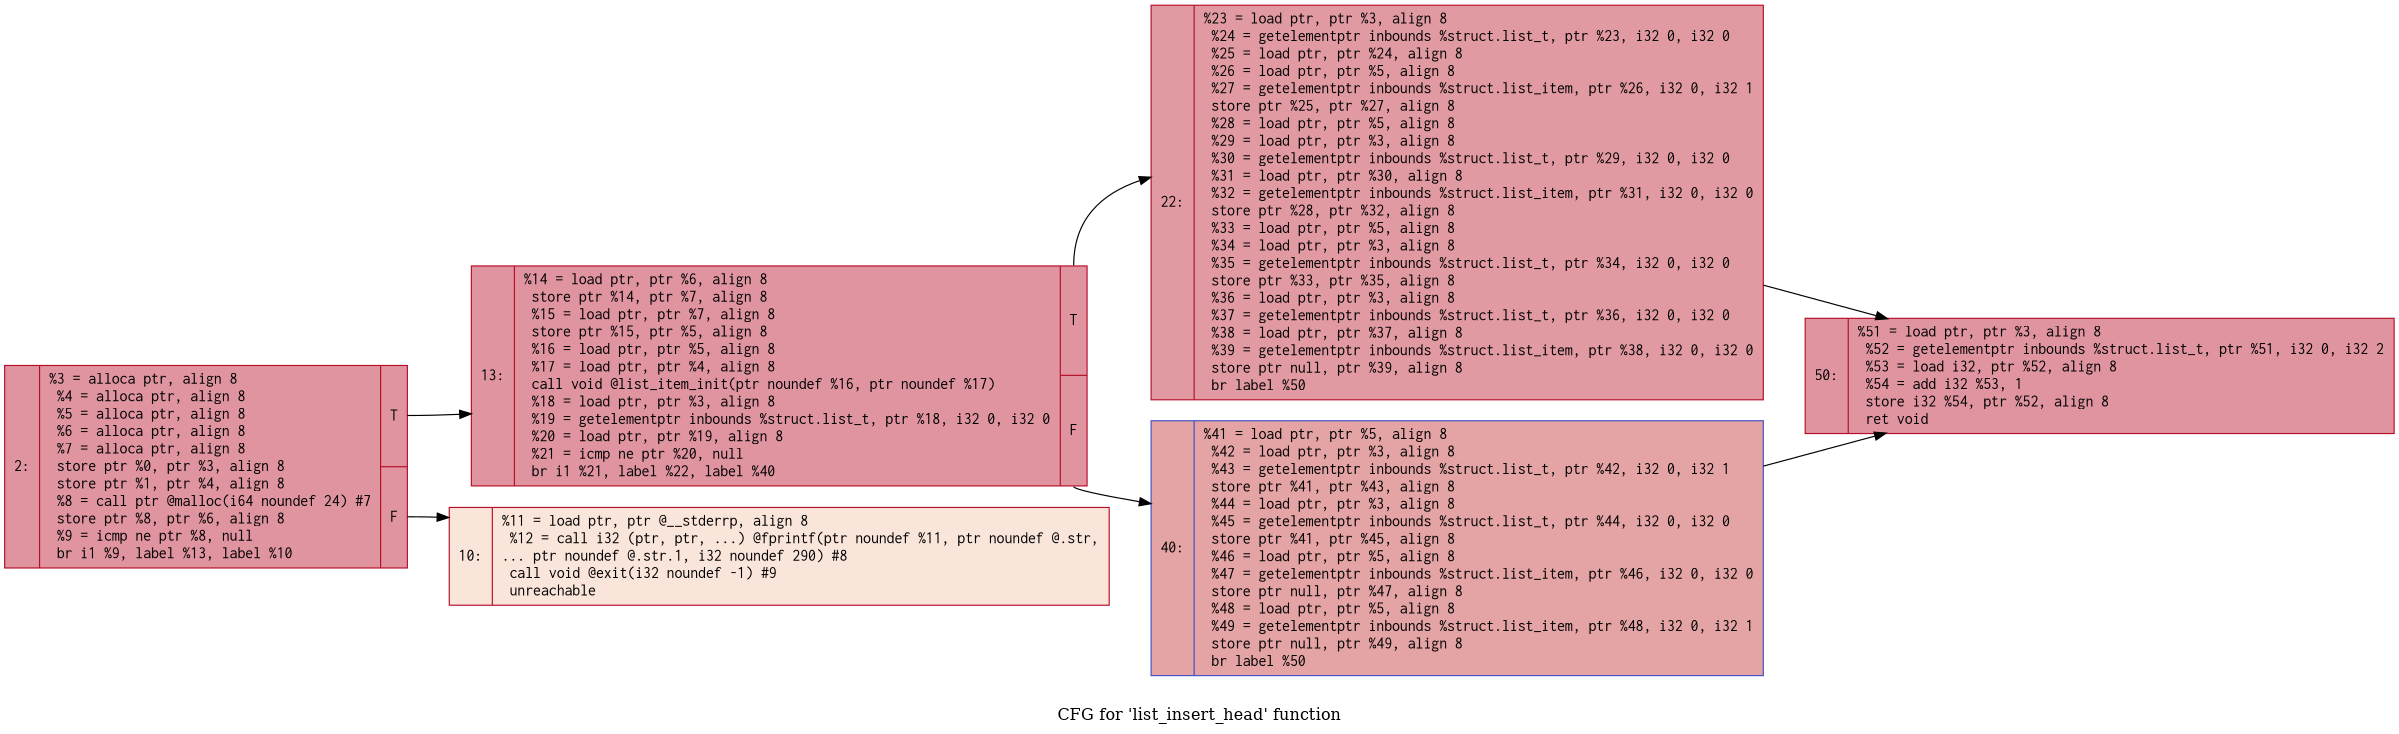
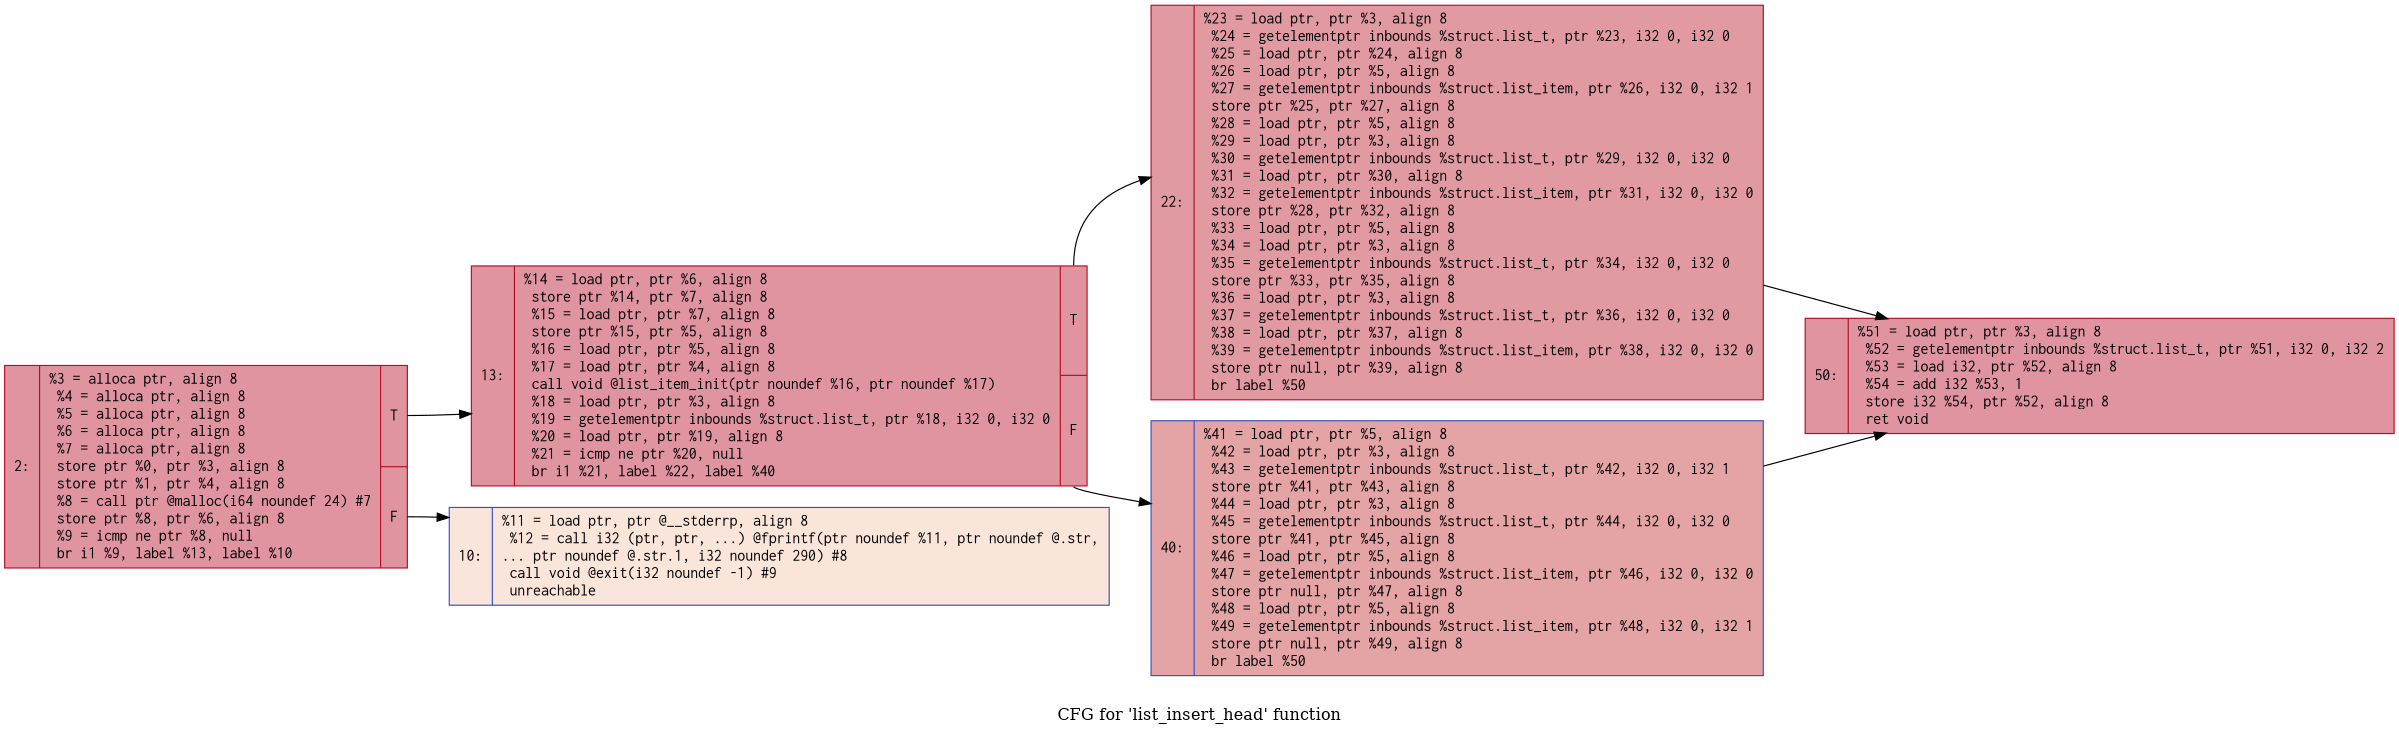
node "10:": color #b70d28ff -> #3d50c3ff
